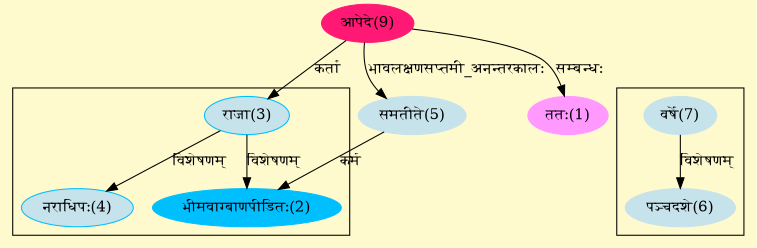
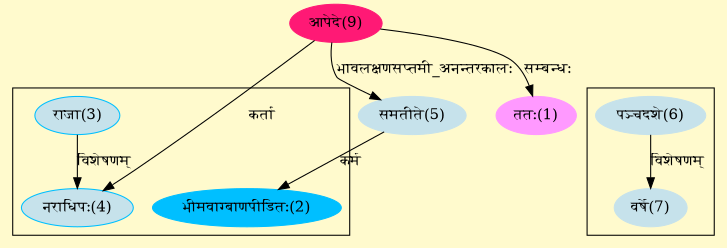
edge "आपेदे(9)" -> "राजा(3)": now "आपेदे(9)" -> "नराधिपः(4)"
edge "राजा(3)" -> "भीमवाग्बाणपीडितः(2)": removed, label "विशेषणम्"
edge "वर्षे(7)" -> "पञ्चदशे(6)": reversed
